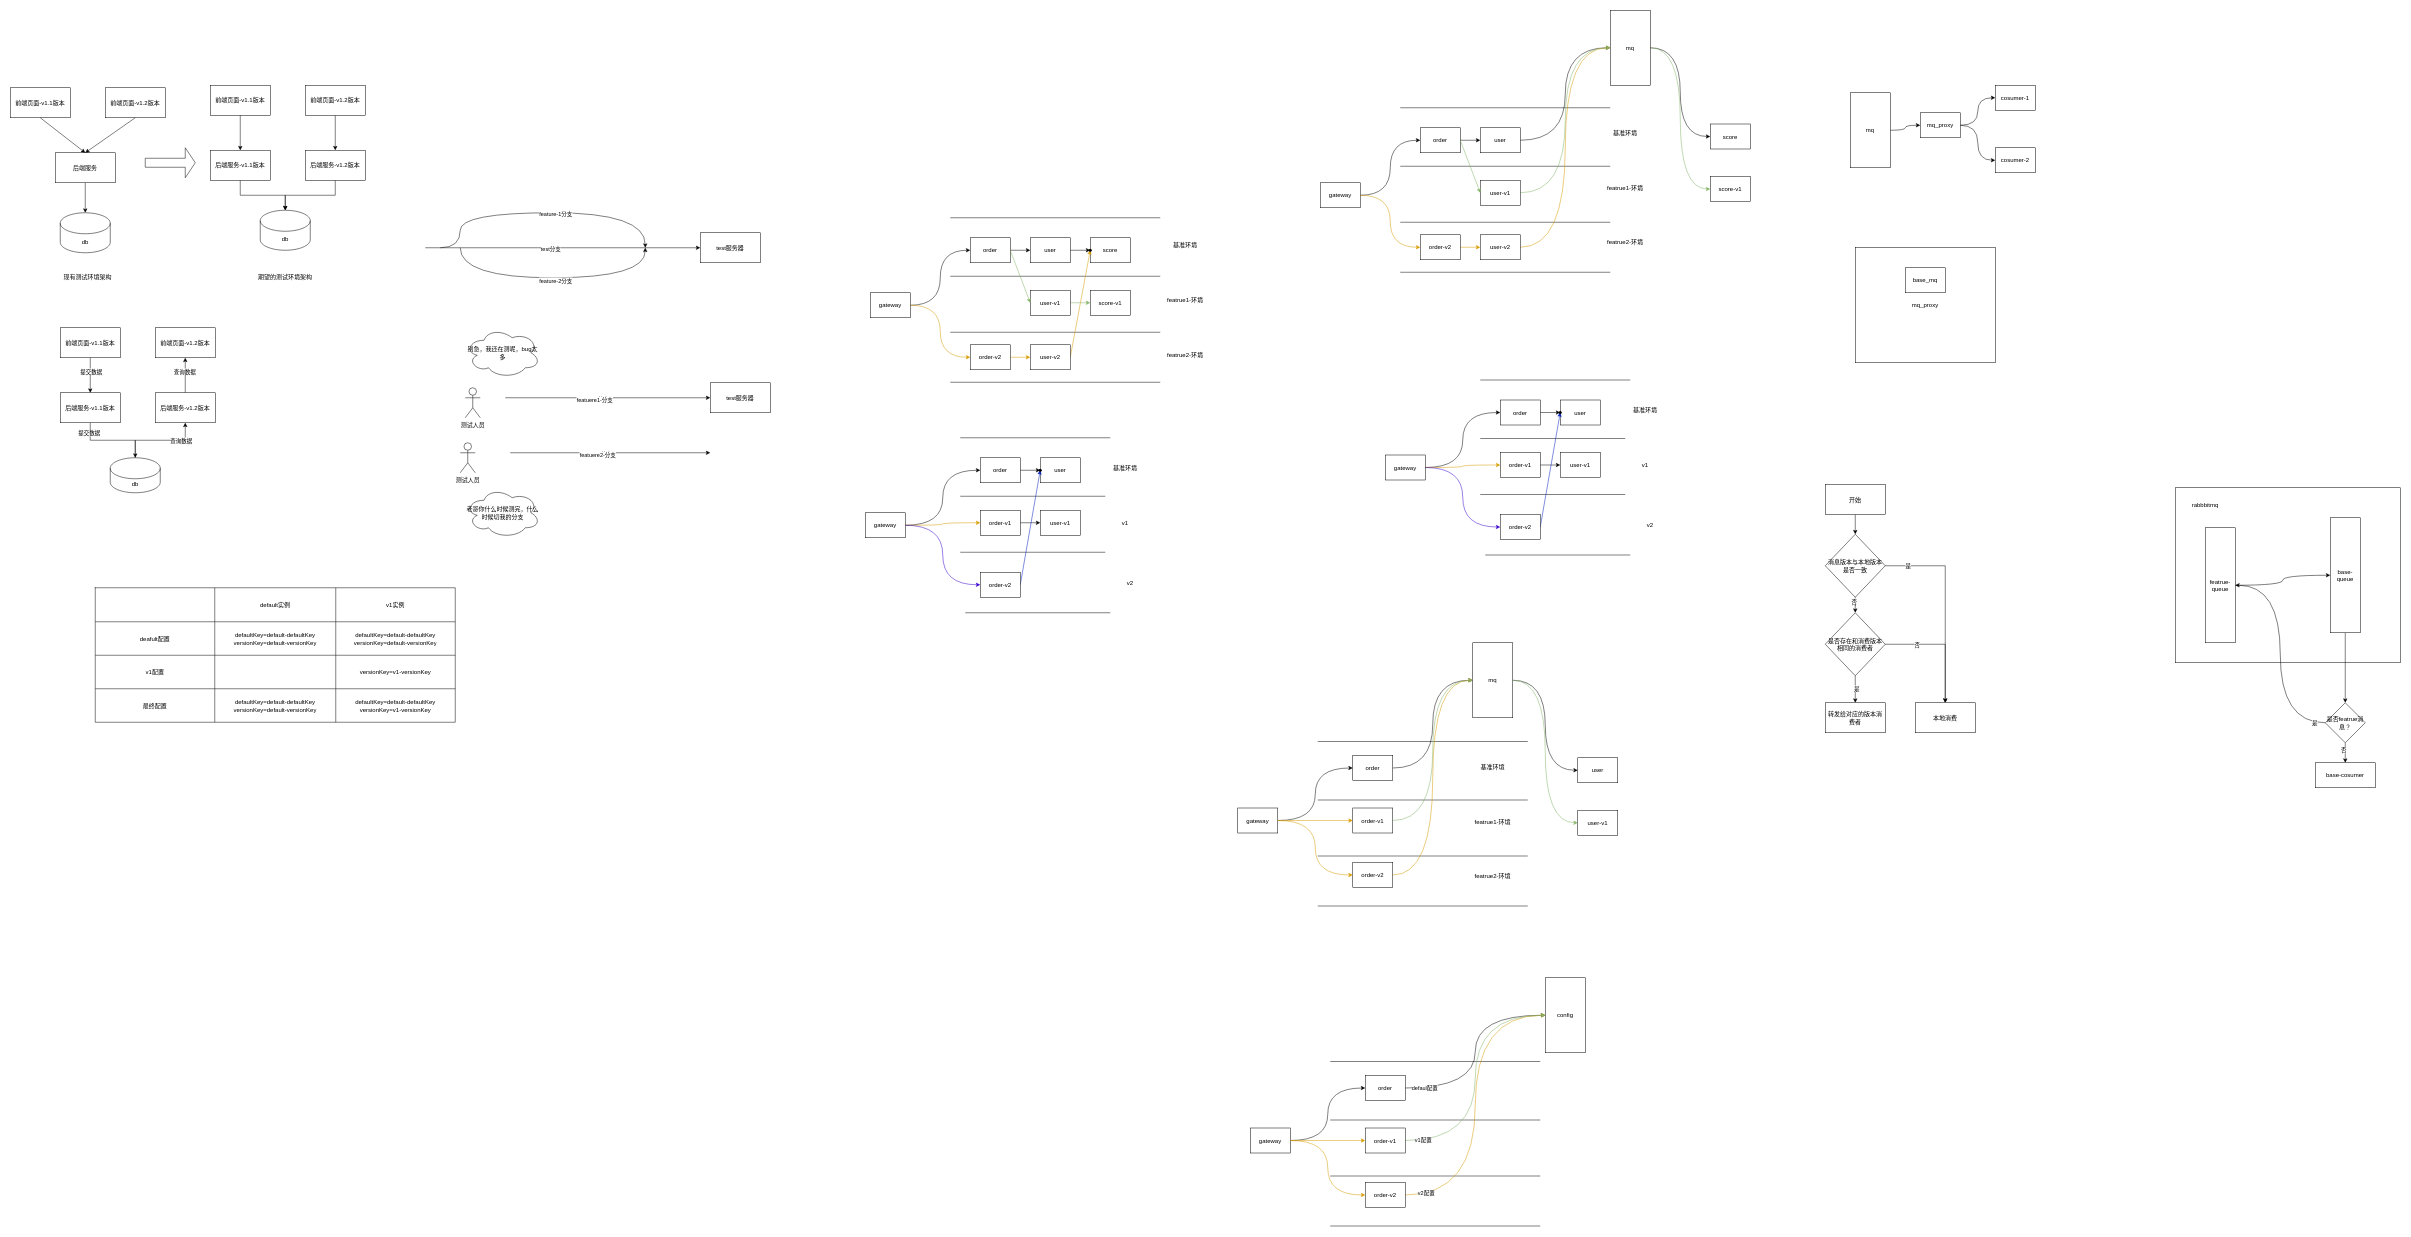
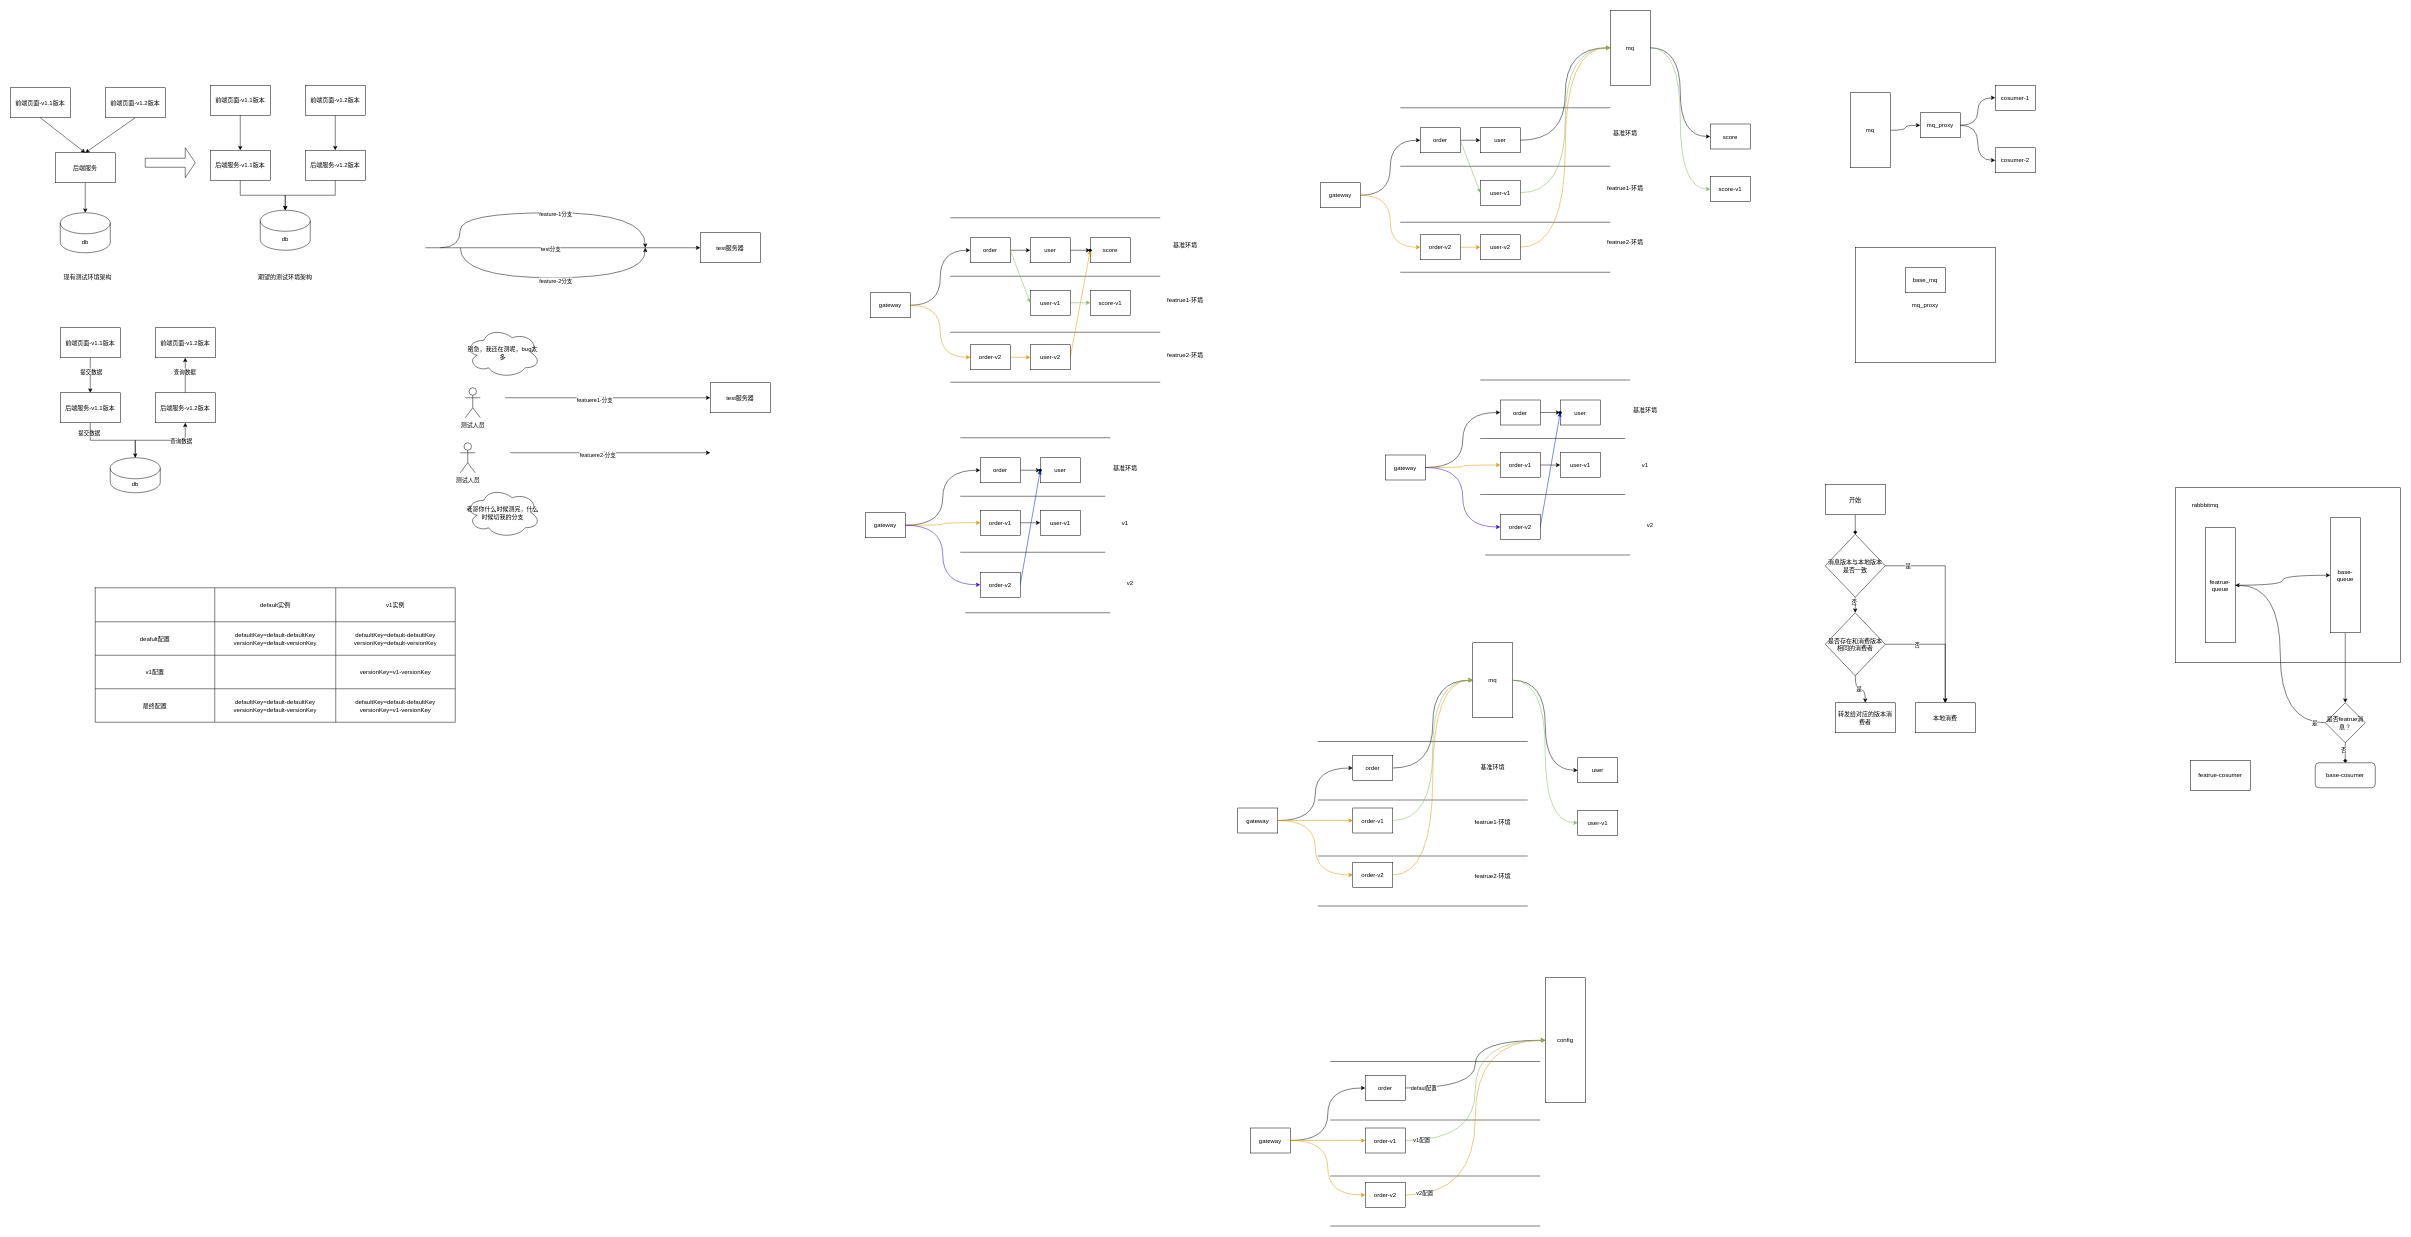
edge "开始" -> "消息版本与本地版本是否一致": arrowhead classic -> diamond
node "转发给对应的版本消费者": moved (1855, 718) -> (1865, 718)
edge "是否featrue消息？" -> "base-cosumer": arrowhead classic -> diamond
node "featrue-cosumer": added
node "base-cosumer": shape rectangle -> rounded rectangle
node "config": size 40x75 -> 40x125
